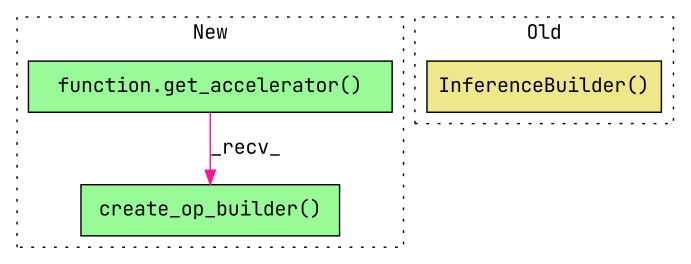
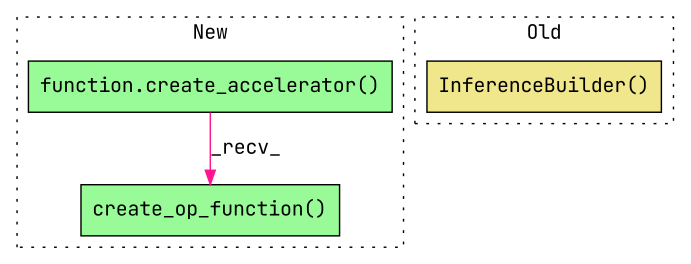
node "function.get_accelerator()": label "function.get_accelerator()" -> "function.create_accelerator()"
node "create_op_builder()": label "create_op_builder()" -> "create_op_function()"
